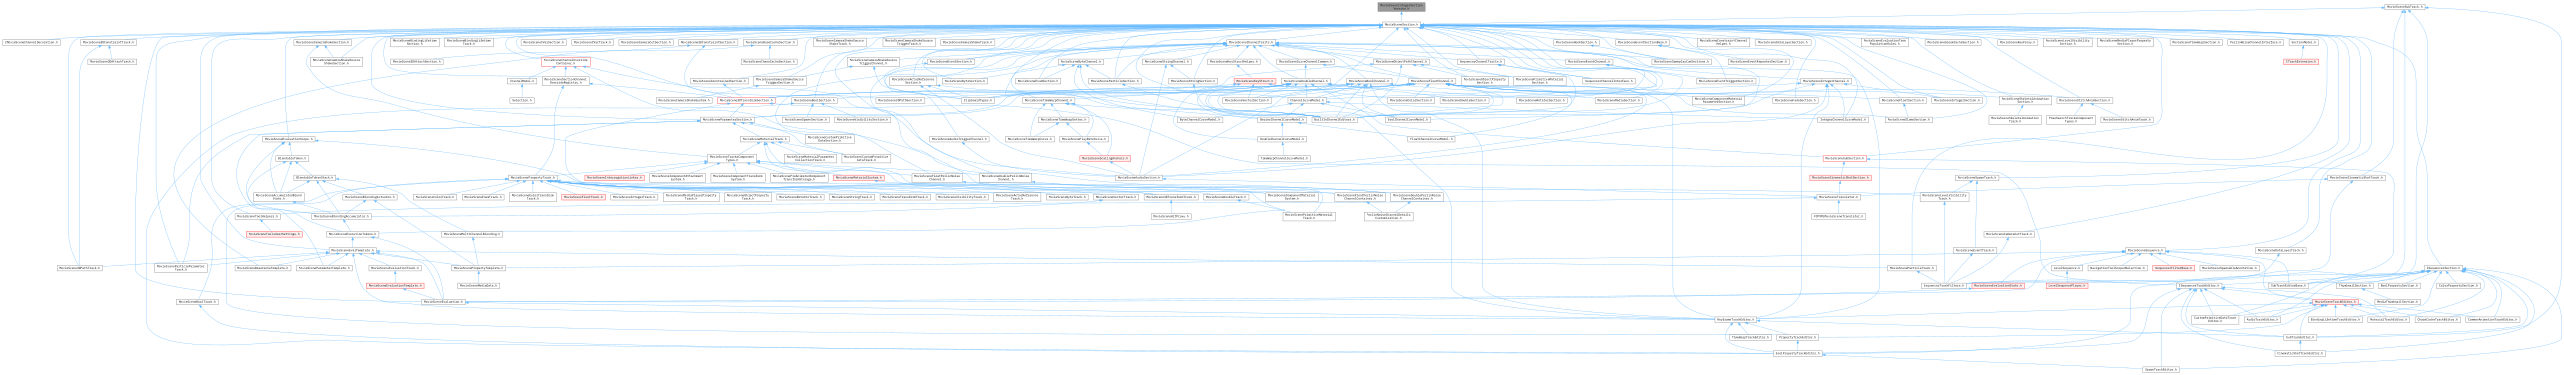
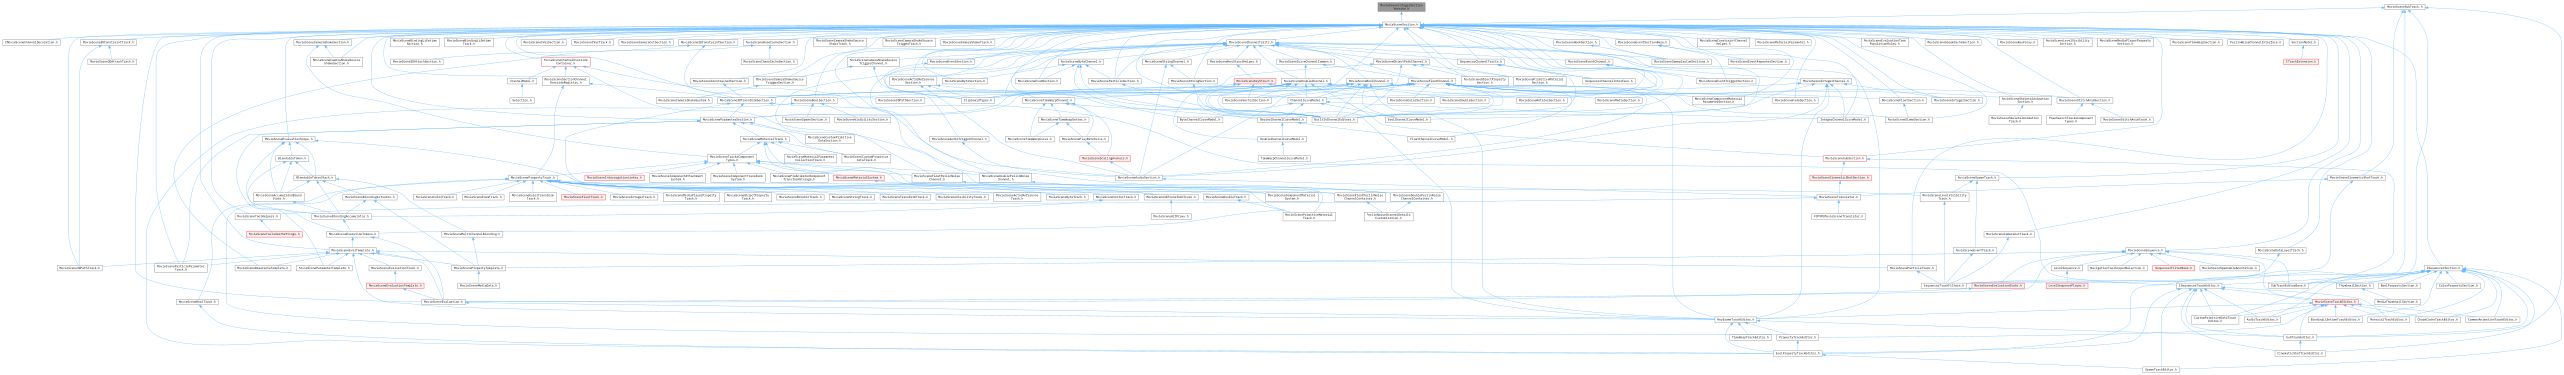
node "MovieSceneDataLayerSection.h": label "MovieSceneDataLayerSection.h" -> "MovieSceneMaterialParameter.h"
node "MovieScene3DTransformSection.h": color red -> grey40
edge "BlendableTokenStack.h" -> "MovieSceneEvaluationScope.h": added
